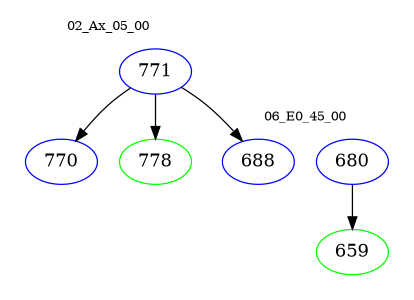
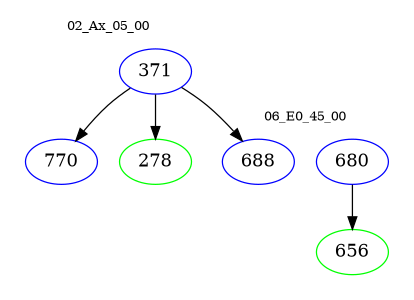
node "771": label "771" -> "371"
node "778": label "778" -> "278"
node "659": label "659" -> "656"
